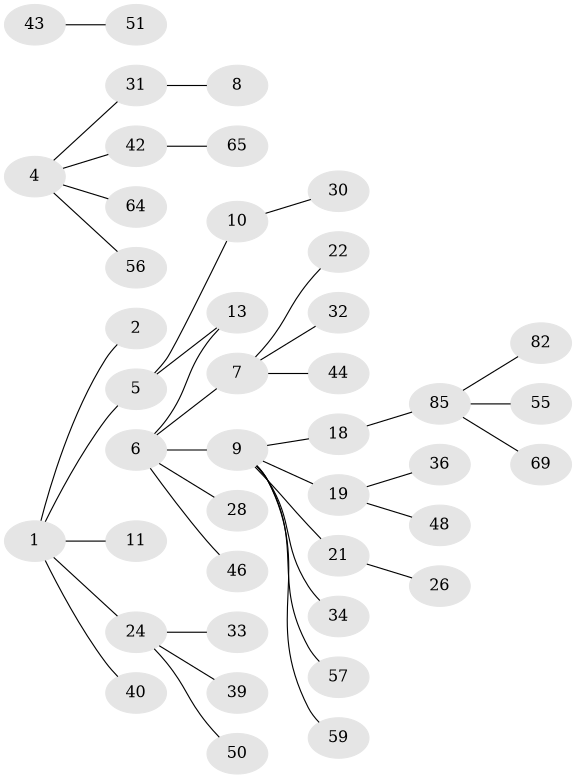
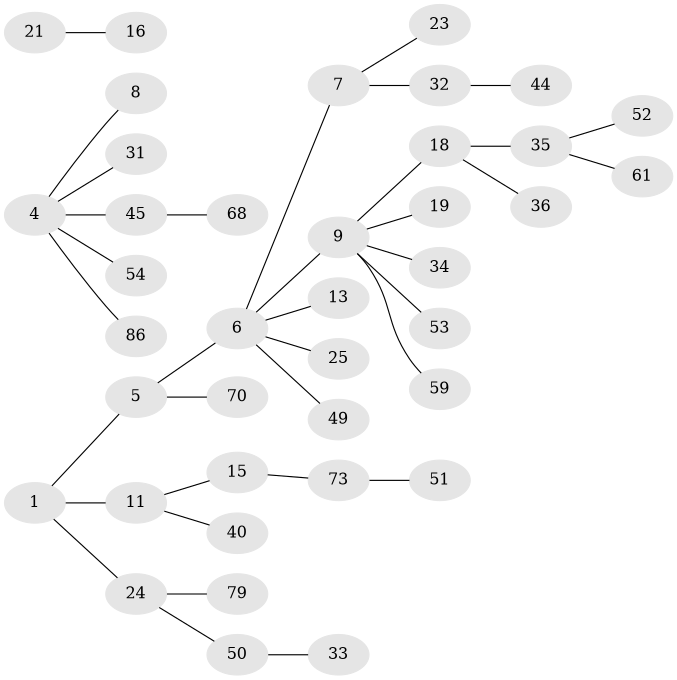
node "43": label "43" -> "73"
edge "31" -- "8": now "4" -- "8"
node "42": label "42" -> "45"
node "65": label "65" -> "68"
node "30": removed
node "64": label "64" -> "54"
node "10": label "10" -> "70"
node "22": label "22" -> "23"
node "56": label "56" -> "86"
node "2": removed
node "82": label "82" -> "52"
edge "13" -- "5": now "6" -- "5"
edge "7" -- "44": now "32" -- "44"
node "85": label "85" -> "35"
node "55": removed
node "69": label "69" -> "61"
node "15": added
edge "36" -- "19": now "36" -- "18"
edge "9" -- "21": removed
node "28": label "28" -> "25"
node "48": removed
node "46": label "46" -> "49"
node "26": label "26" -> "16"
edge "1" -- "40": now "11" -- "40"
edge "24" -- "33": now "50" -- "33"
node "57": label "57" -> "53"
node "39": label "39" -> "79"
